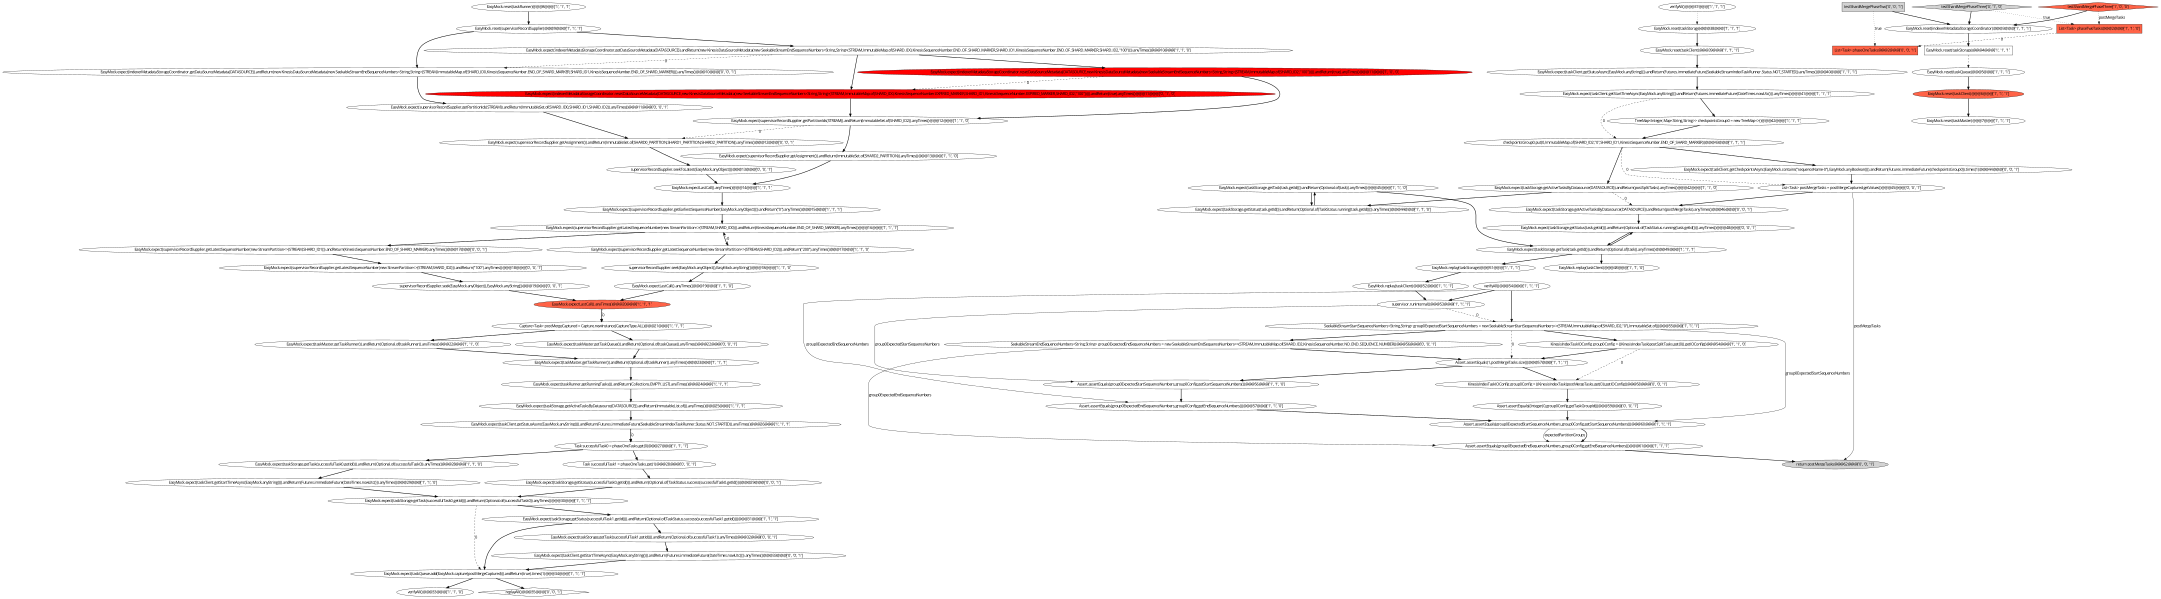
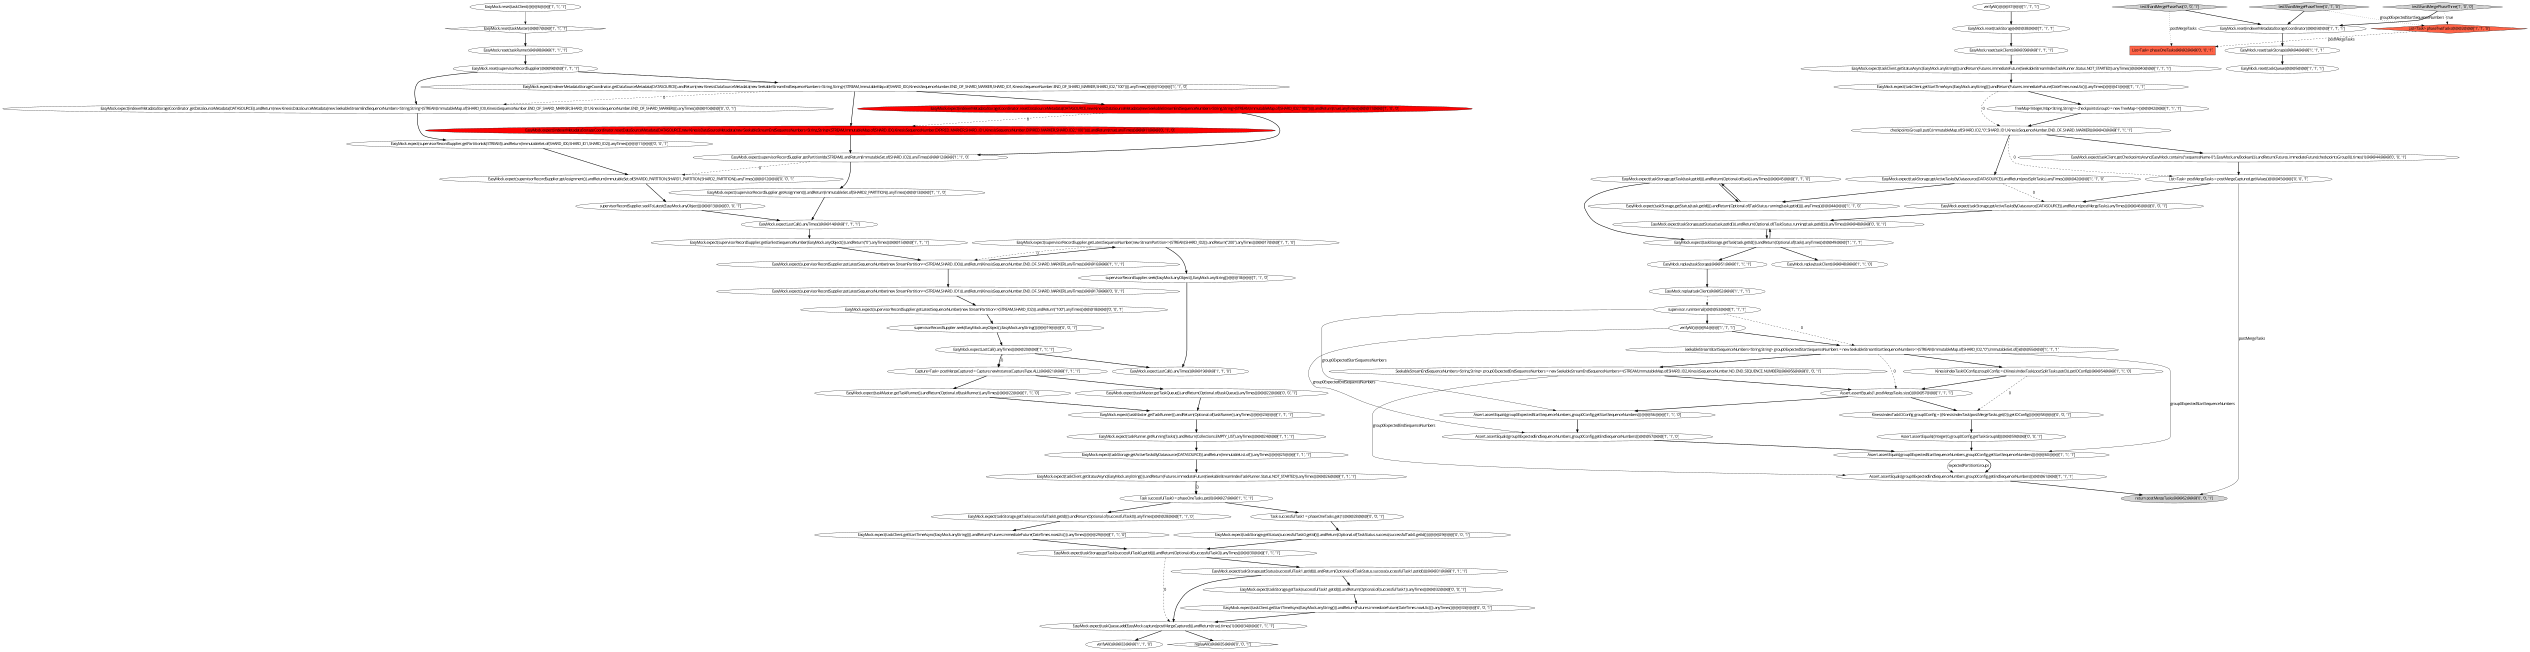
node "testShardMergePhaseTwo['0', '0', '1']": shape box -> diamond
node "testShardMergePhaseThree['1', '0', '0']": fillcolor tomato -> lightgray
edge "verifyAll()@@@37@@@['1', '1', '1']" -> "EasyMock.reset(taskStorage)@@@38@@@['1', '1', '1']": style dotted -> bold
edge "testShardMergePhaseThree['0', '1', '0']" -> "List<Task> phaseTwoTasks@@@2@@@['1', '1', '0']": label "true" -> "group0ExpectedStartSequenceNumbers"
edge "testShardMergePhaseThree['1', '0', '0']" -> "List<Task> phaseTwoTasks@@@2@@@['1', '1', '0']": label "postMergeTasks" -> "true"
edge "testShardMergePhaseTwo['0', '0', '1']" -> "List<Task> phaseOneTasks@@@2@@@['0', '0', '1']": label "true" -> "postMergeTasks"
node "List<Task> phaseTwoTasks@@@2@@@['1', '1', '0']": shape box -> diamond
edge "EasyMock.reset(taskMaster)@@@7@@@['1', '1', '1']" -> "EasyMock.reset(taskRunner)@@@8@@@['1', '1', '1']": added
edge "List<Task> phaseTwoTasks@@@2@@@['1', '1', '0']" -> "List<Task> phaseOneTasks@@@2@@@['0', '0', '1']": label "0" -> "postMergeTasks"
node "EasyMock.reset(taskStorage)@@@4@@@['1', '1', '1']": shape box -> ellipse
edge "EasyMock.reset(taskStorage)@@@4@@@['1', '1', '1']" -> "EasyMock.reset(taskQueue)@@@5@@@['1', '1', '1']": style dashed -> bold
edge "EasyMock.reset(taskQueue)@@@5@@@['1', '1', '1']" -> "EasyMock.reset(taskClient)@@@6@@@['1', '1', '1']": removed
node "EasyMock.reset(taskClient)@@@6@@@['1', '1', '1']": fillcolor tomato -> white
edge "EasyMock.reset(taskClient)@@@6@@@['1', '1', '1']" -> "EasyMock.reset(taskMaster)@@@7@@@['1', '1', '1']": style bold -> solid
node "EasyMock.reset(taskMaster)@@@7@@@['1', '1', '1']": shape ellipse -> diamond
edge "EasyMock.expectLastCall().anyTimes()@@@19@@@['1', '1', '0']" -> "EasyMock.expectLastCall().anyTimes()@@@20@@@['1', '1', '1']": reversed
edge "EasyMock.replay(taskClient)@@@52@@@['1', '1', '1']" -> "supervisor.runInternal()@@@53@@@['1', '1', '1']": style bold -> dashed
edge "verifyAll()@@@54@@@['1', '1', '1']" -> "supervisor.runInternal()@@@53@@@['1', '1', '1']": reversed
node "EasyMock.expectLastCall().anyTimes()@@@20@@@['1', '1', '1']": fillcolor tomato -> white
